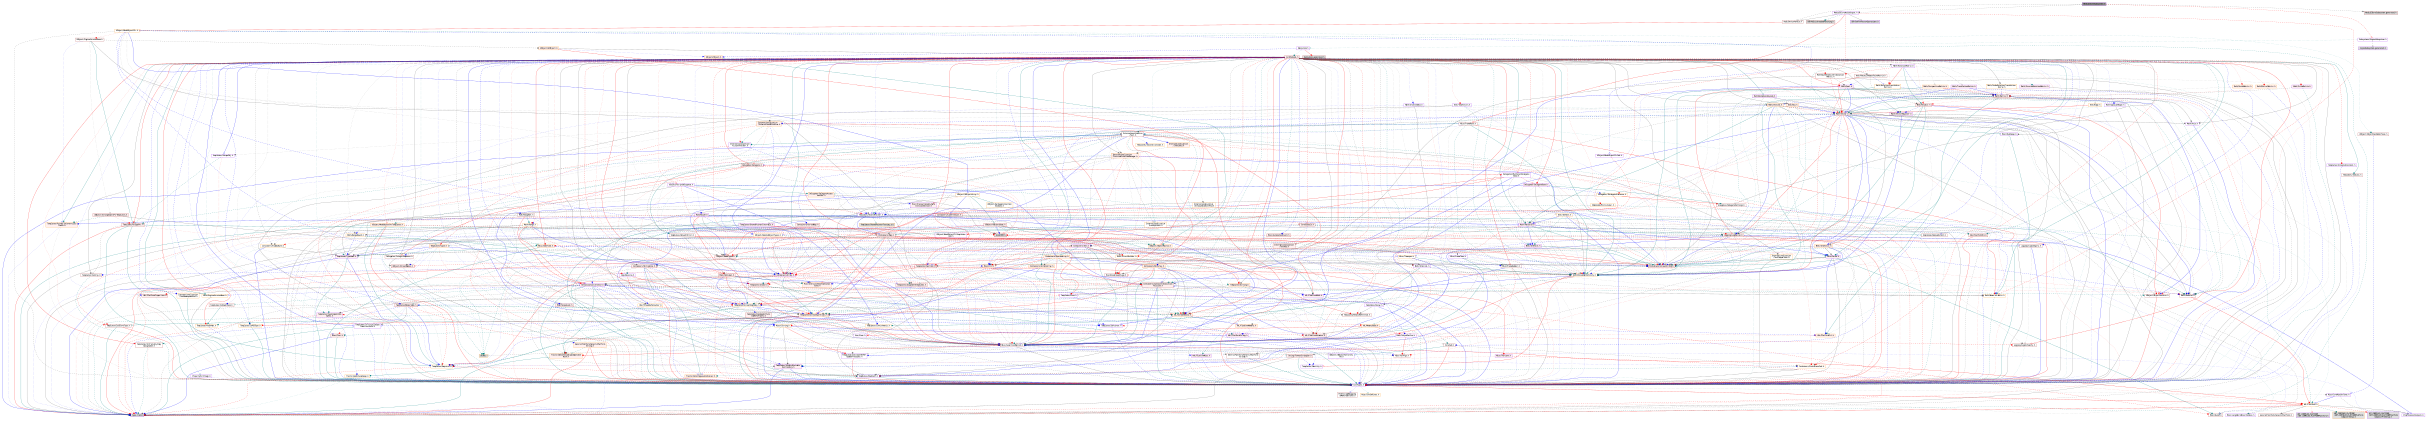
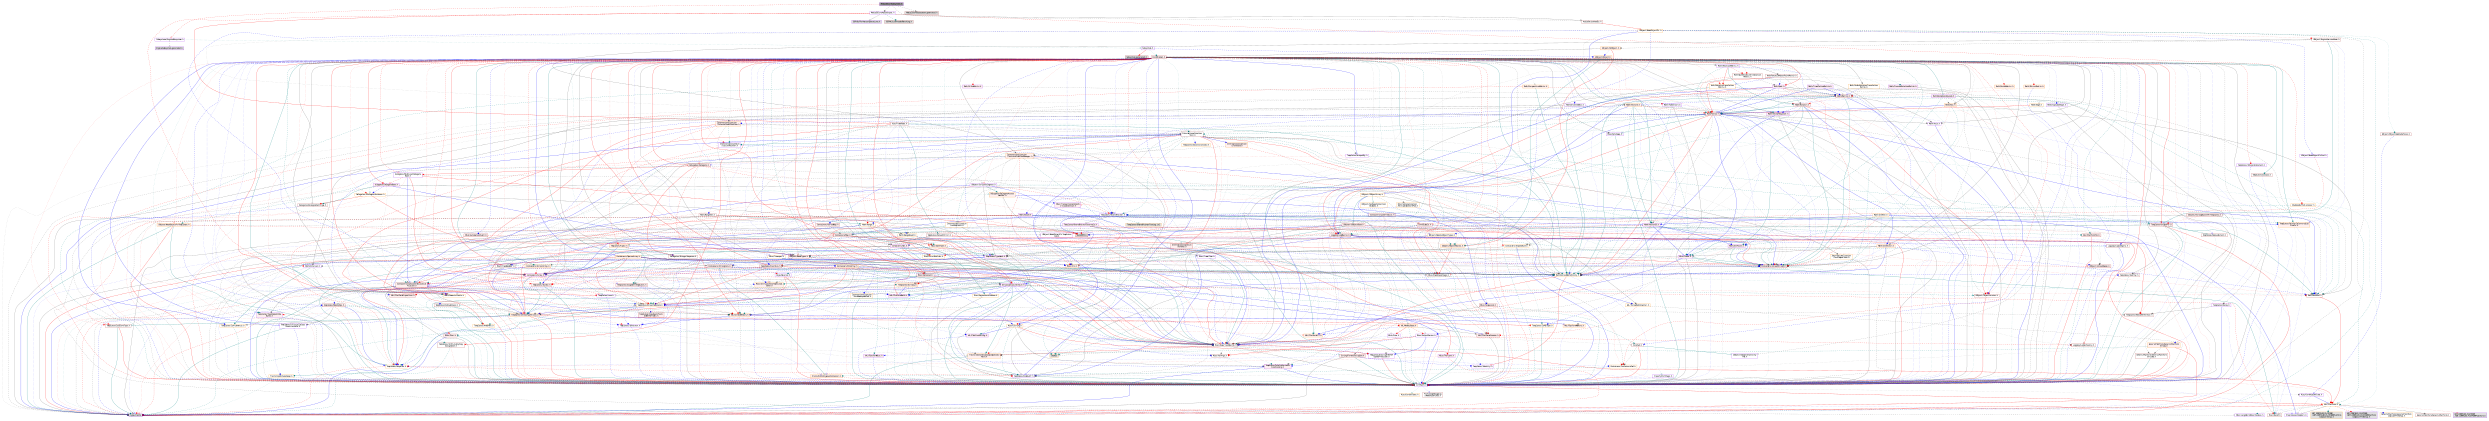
edge "Internationalization /Text.h" -> "Misc/Optional.h": style dotted -> solid
node "GenericPlatform/GenericPlatform CompilerPreSetup.h": added
